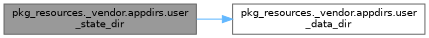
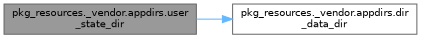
node "pkg_resources._vendor.appdirs.user _data_dir": label "pkg_resources._vendor.appdirs.user _data_dir" -> "pkg_resources._vendor.appdirs.dir _data_dir"
